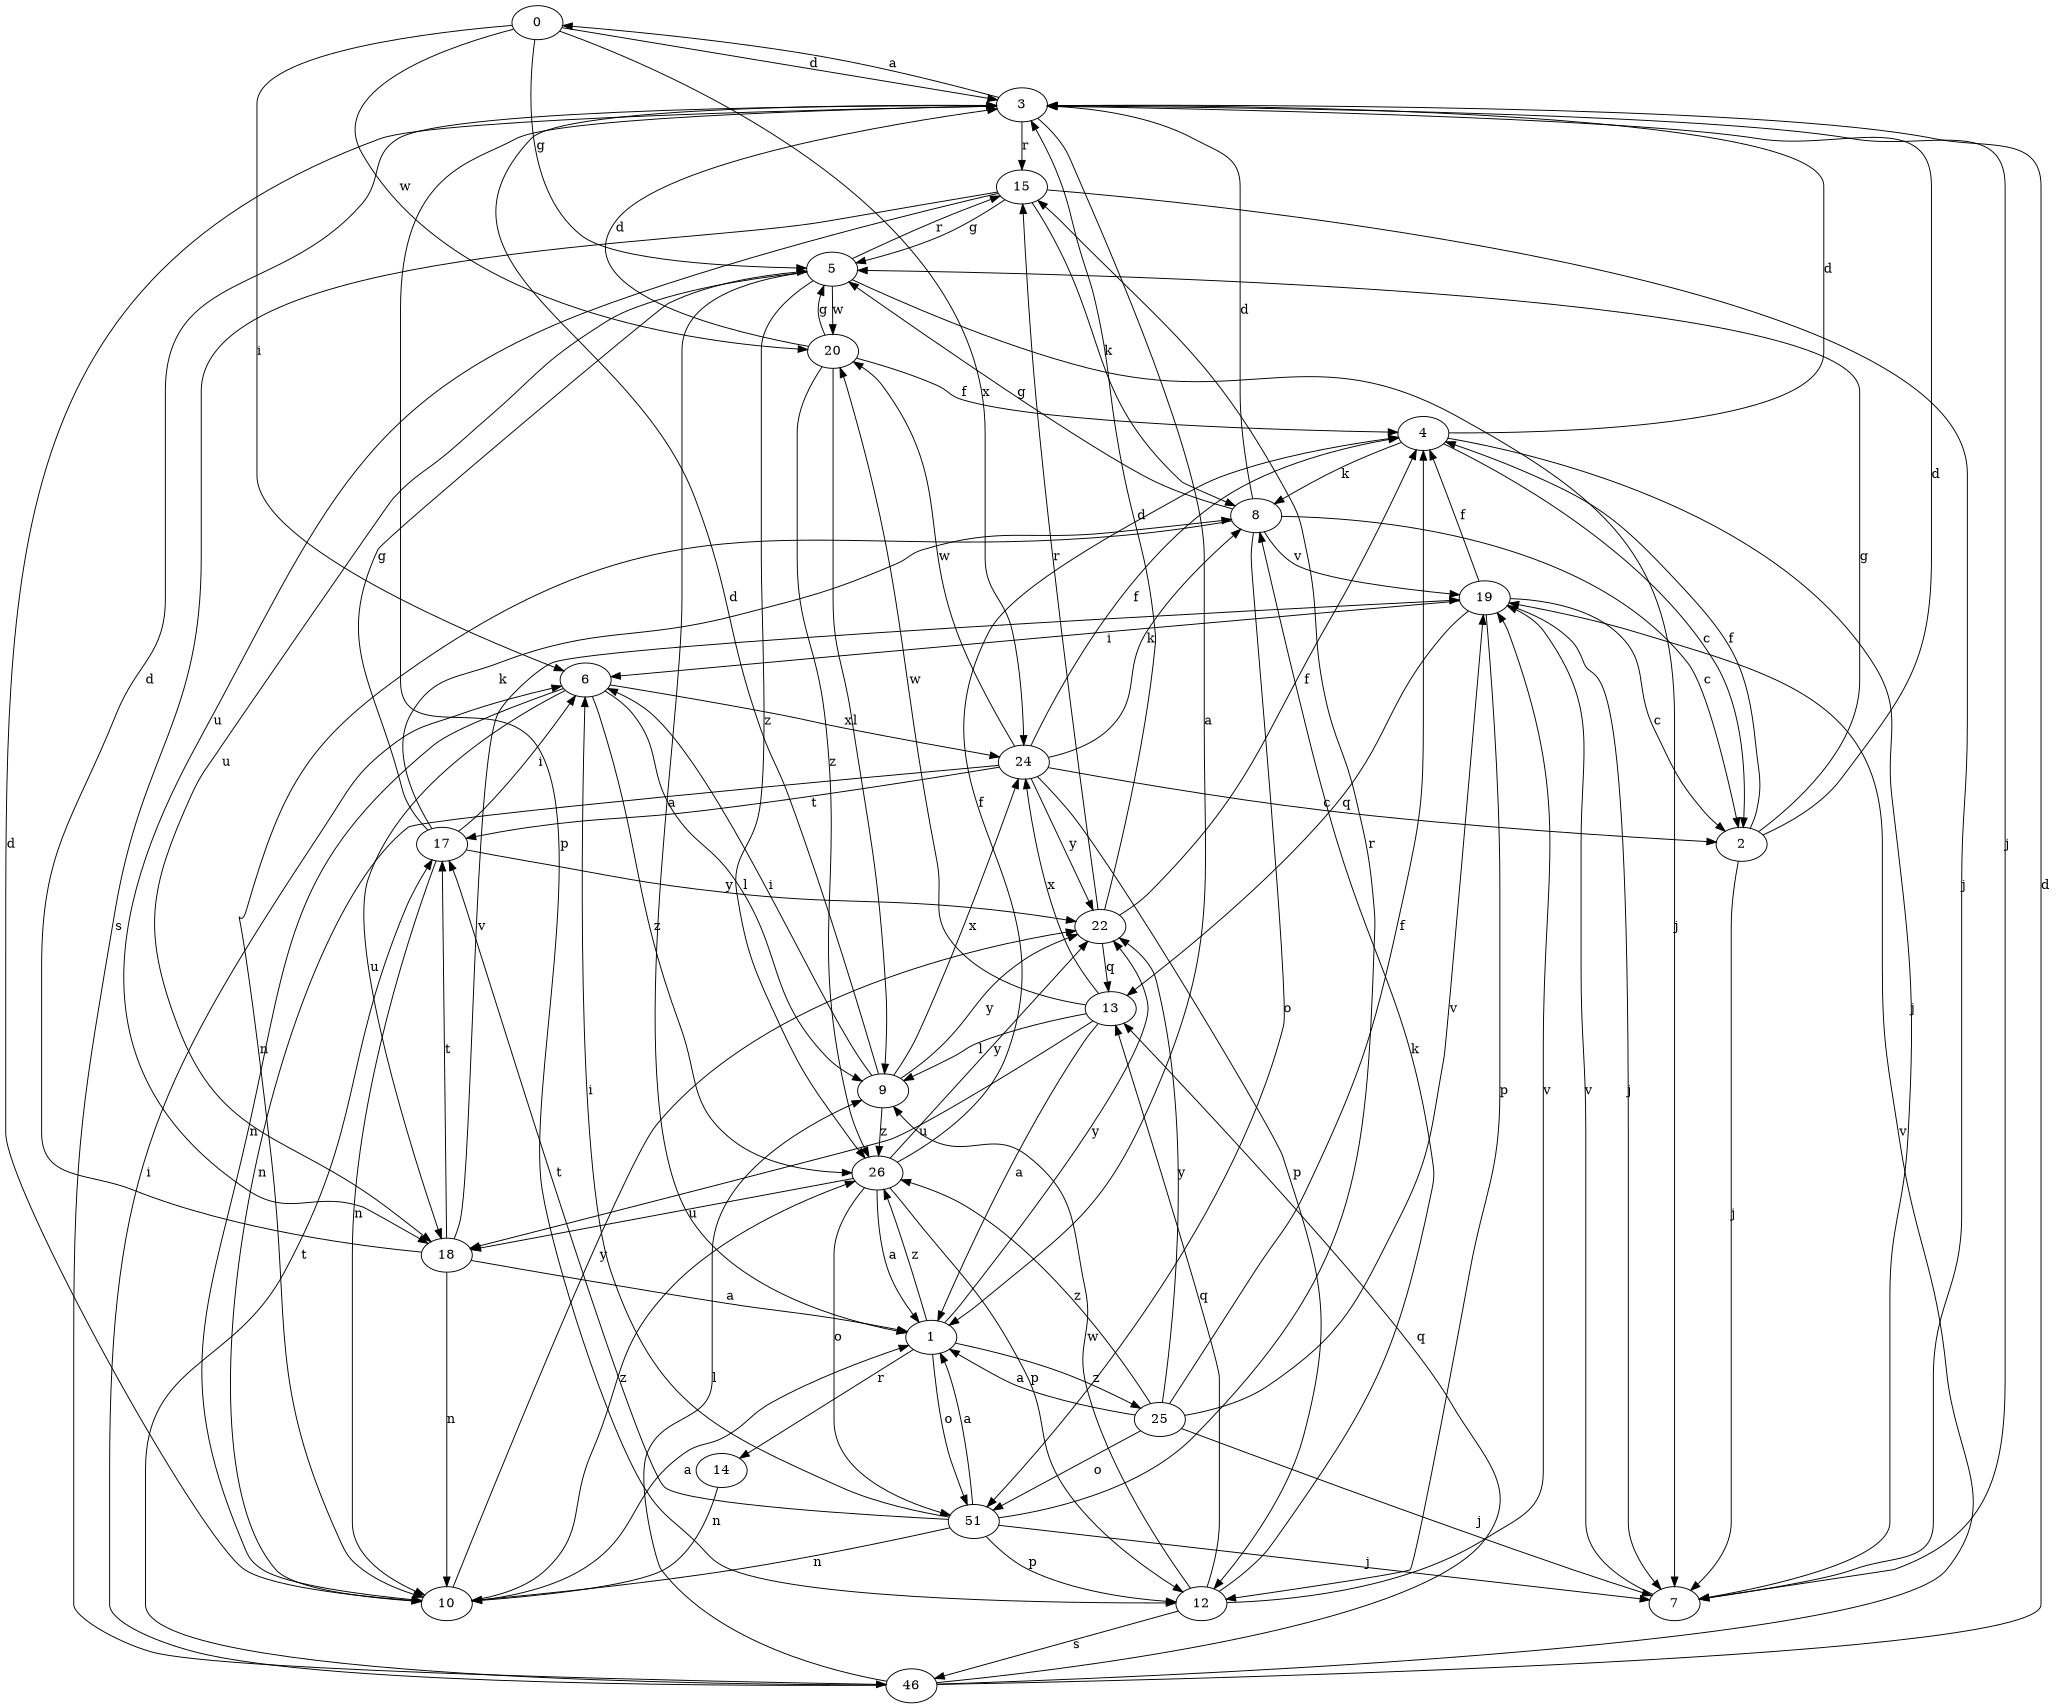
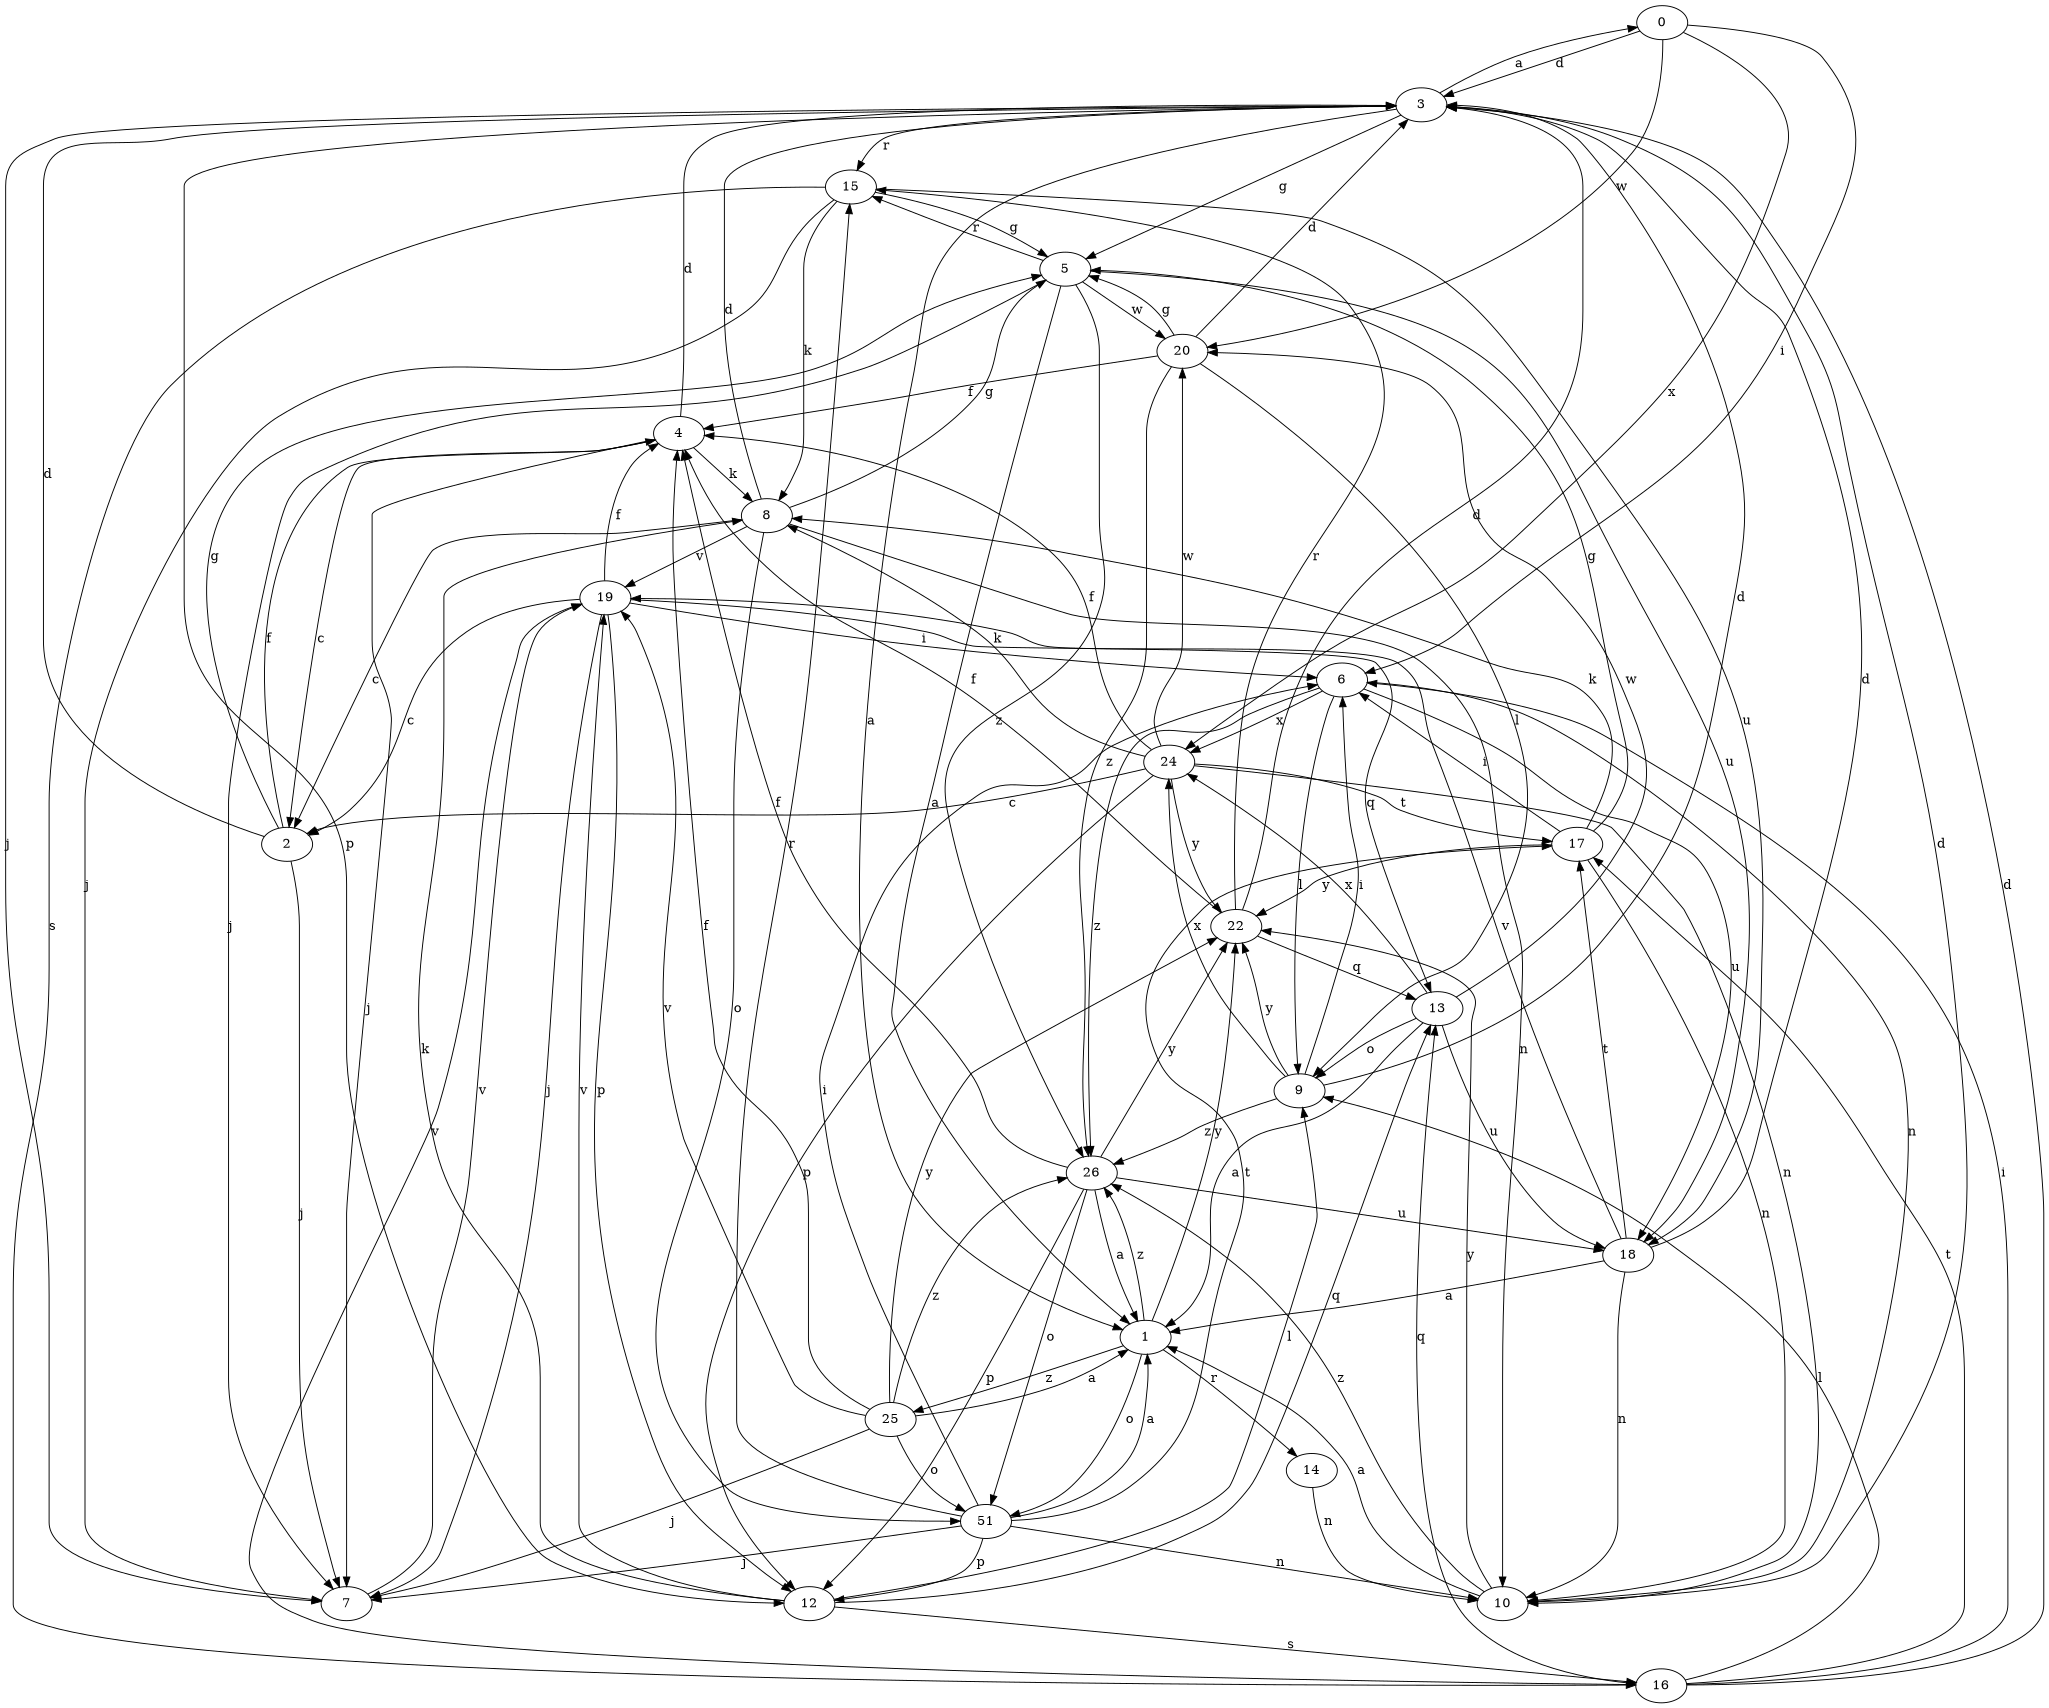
edge "0" -> "5": now "3" -> "5"
edge "13" -> "9": label "l" -> "o"
edge "12" -> "9": label "w" -> "l"
node "46": label "46" -> "16"
